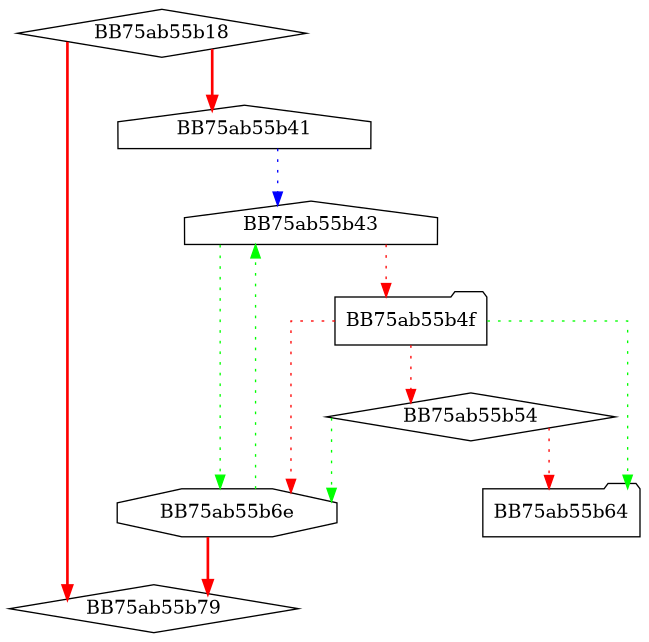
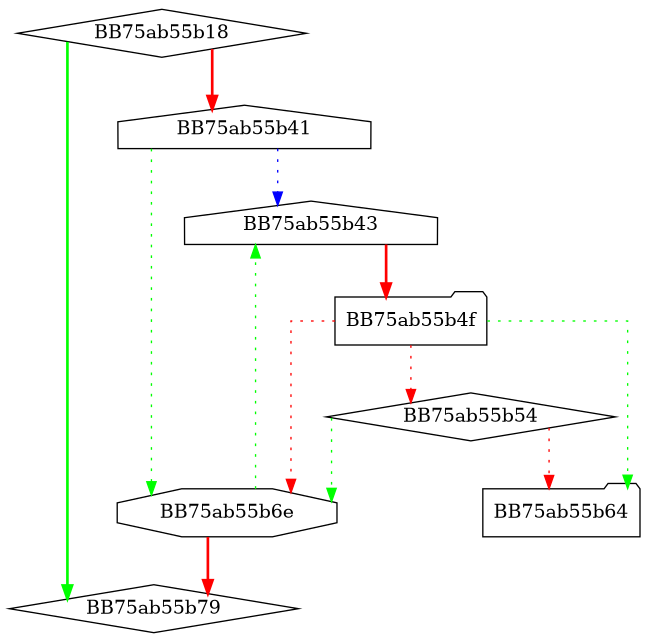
edge "BB75ab55b43" -> "BB75ab55b4f": style dotted -> bold
edge "BB75ab55b18" -> "BB75ab55b79": color red -> green
edge "BB75ab55b43" -> "BB75ab55b6e": now "BB75ab55b41" -> "BB75ab55b6e"
